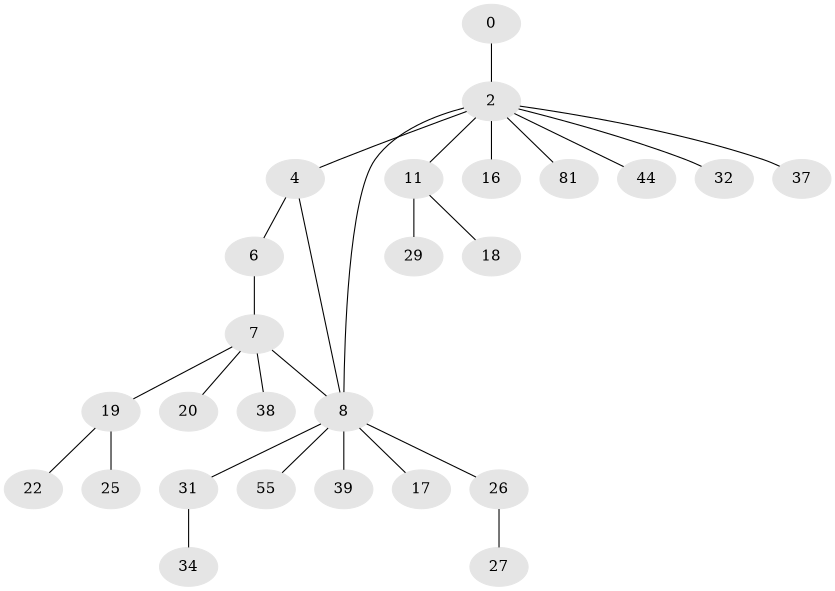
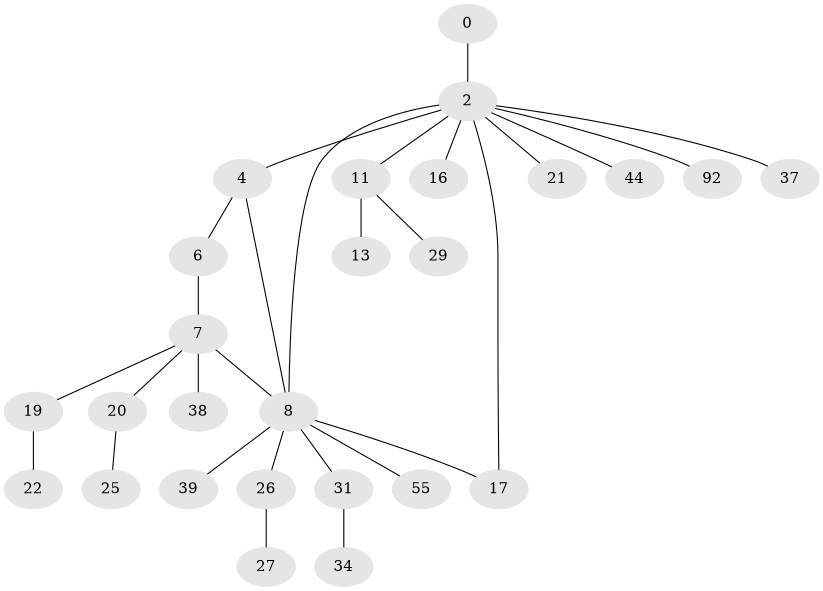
node "81": label "81" -> "21"
node "32": label "32" -> "92"
node "18": label "18" -> "13"
edge "2" -- "17": added
edge "19" -- "25": now "20" -- "25"
